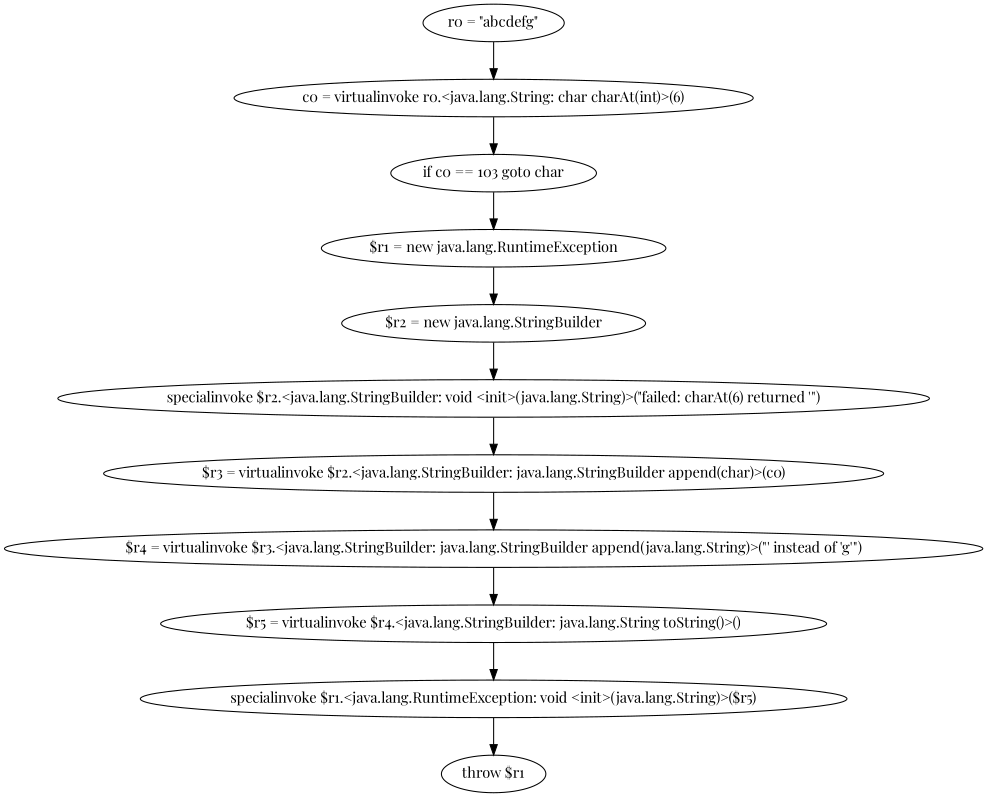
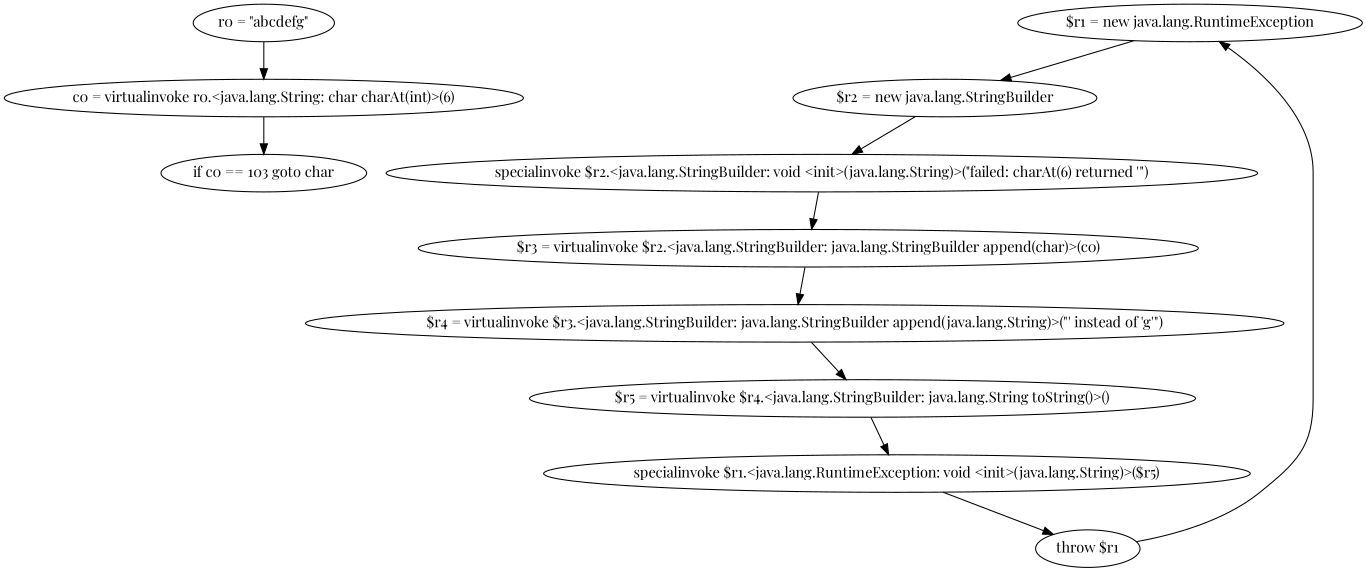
edge "if c0 == 103 goto char" -> "$r1 = new java.lang.RuntimeException": now "throw $r1" -> "$r1 = new java.lang.RuntimeException"
